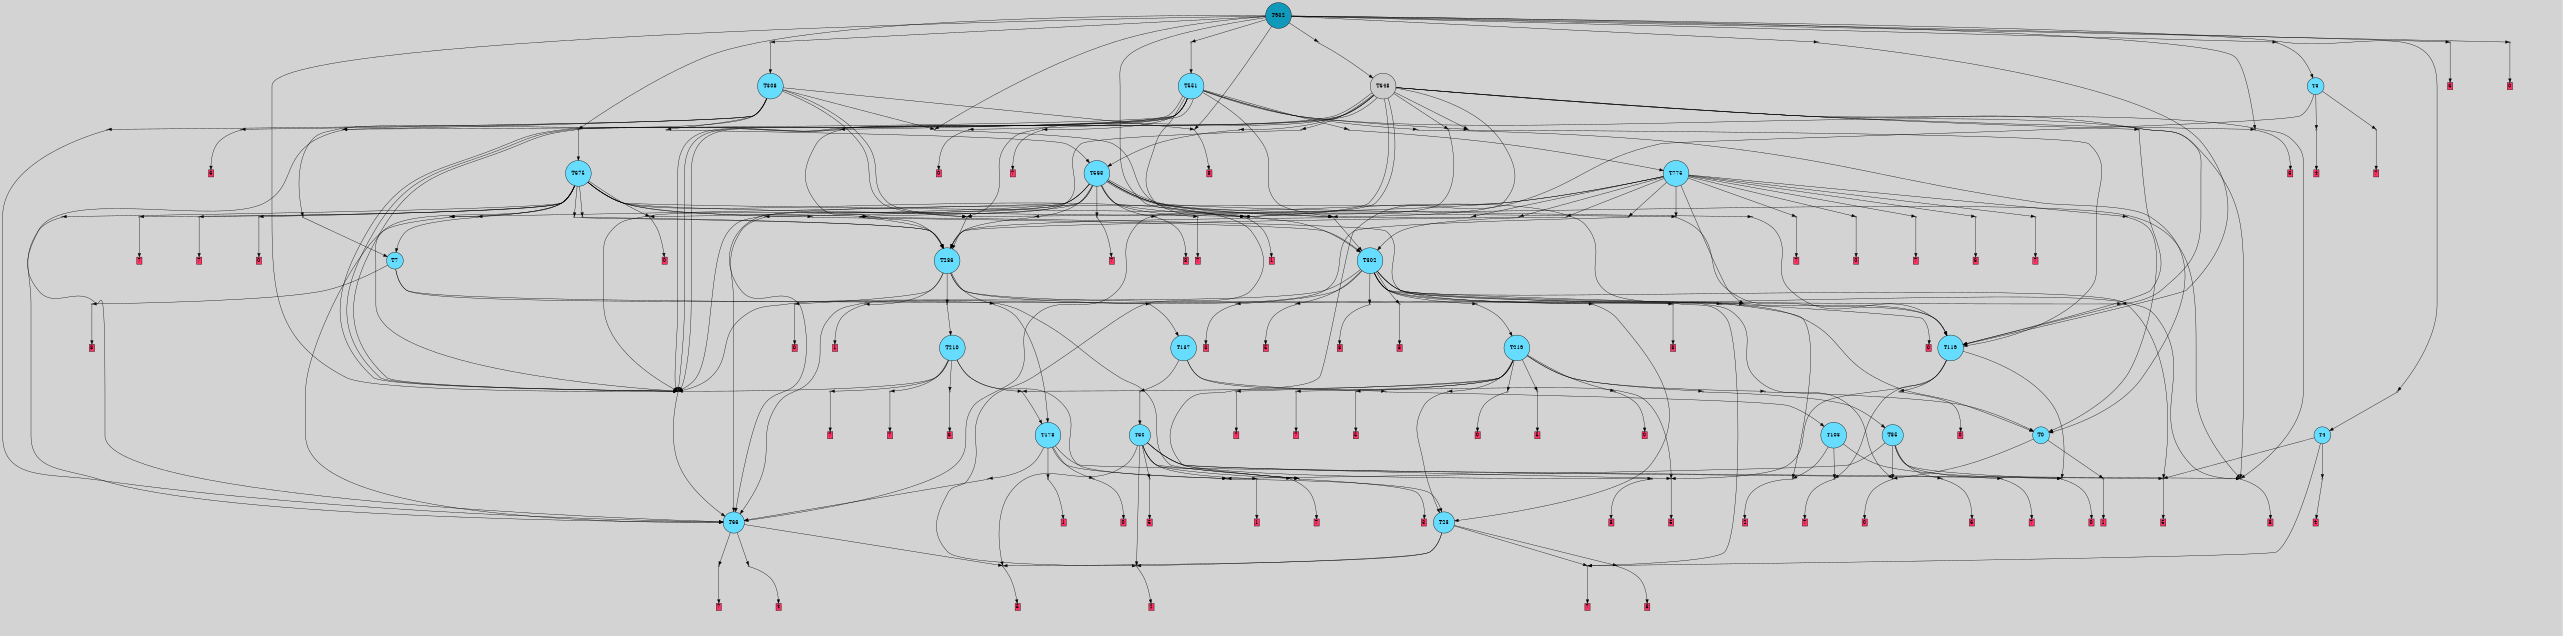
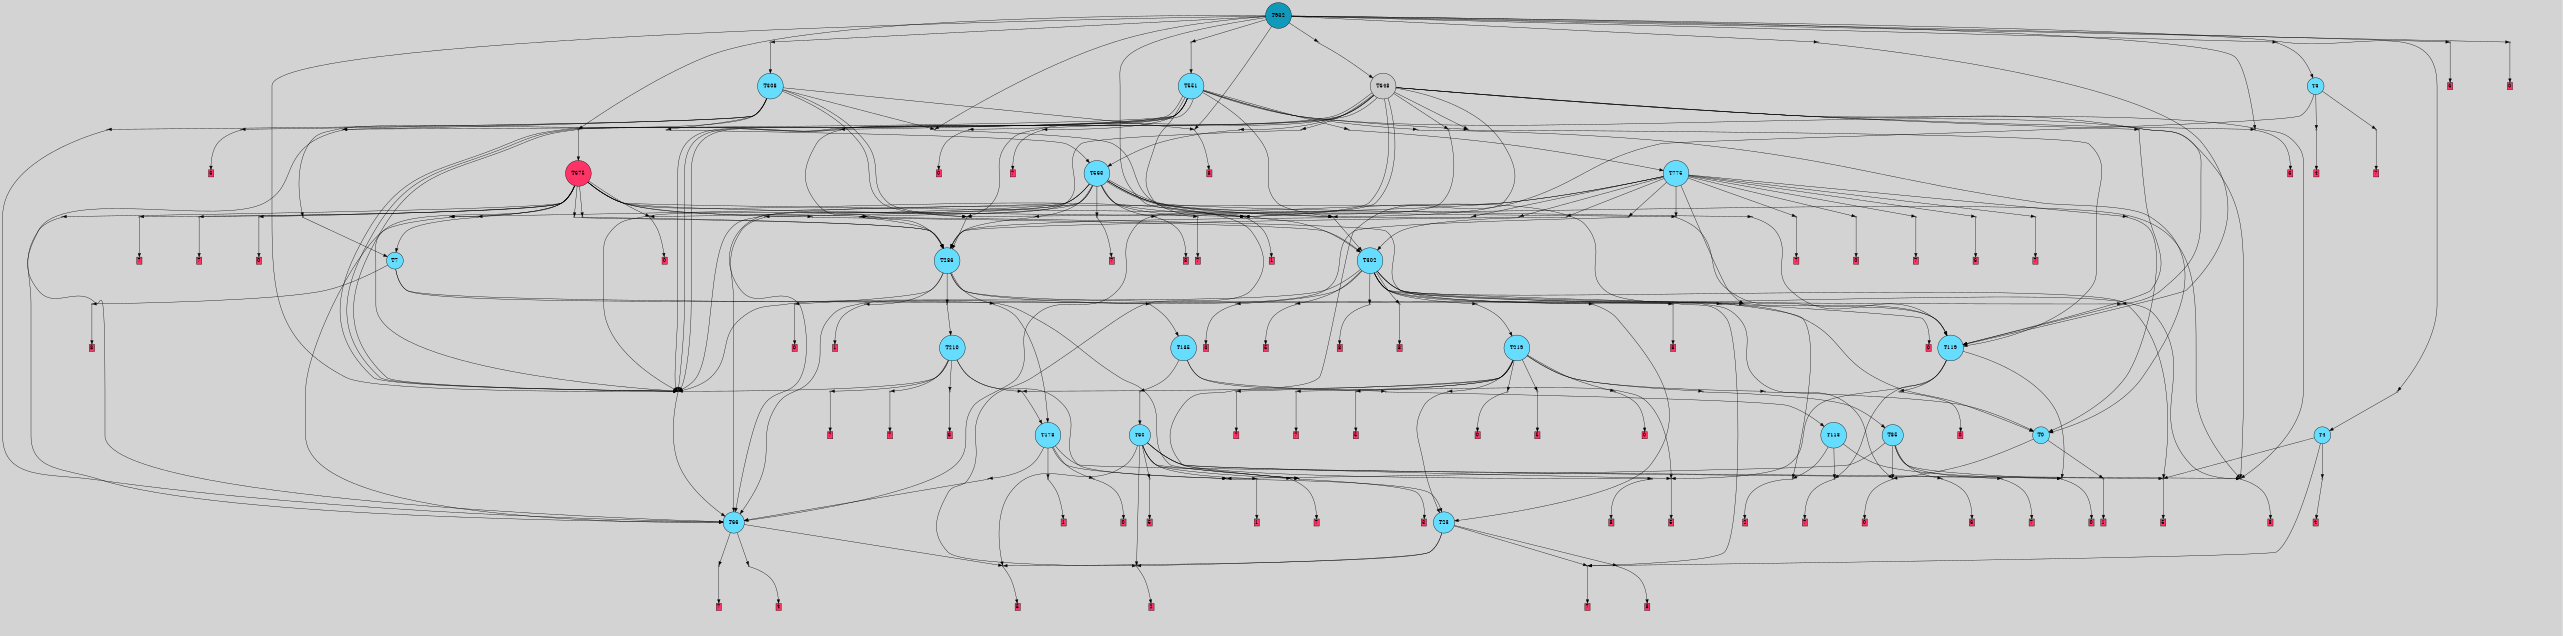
node "T675": fillcolor #66ddff -> #ff3366
node "T137": label "T137" -> "T135"
node "T103": label "T103" -> "T113"
